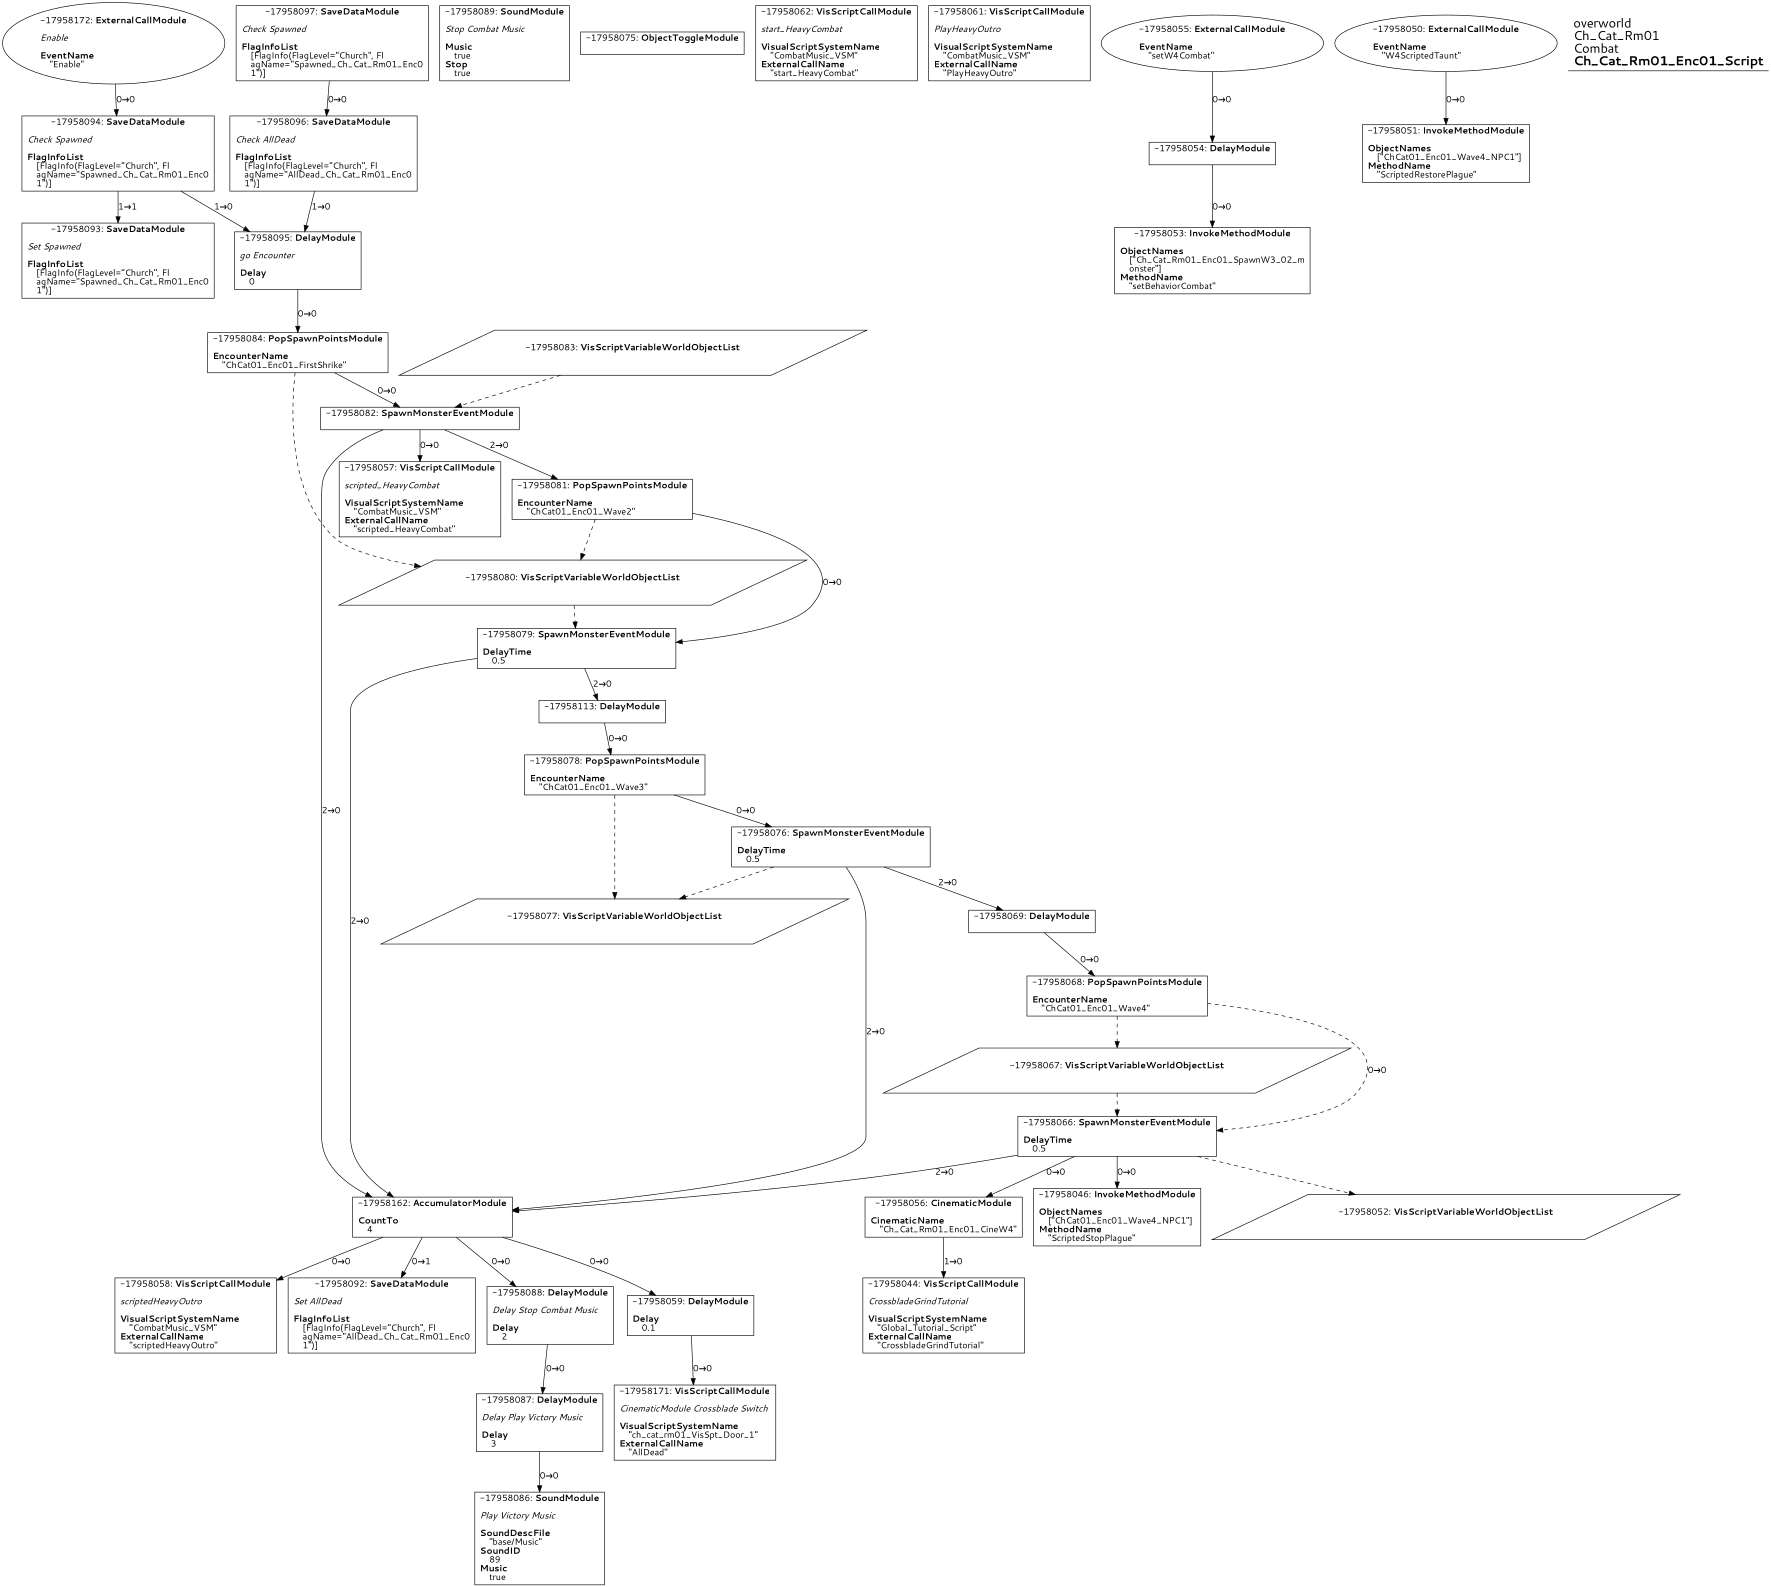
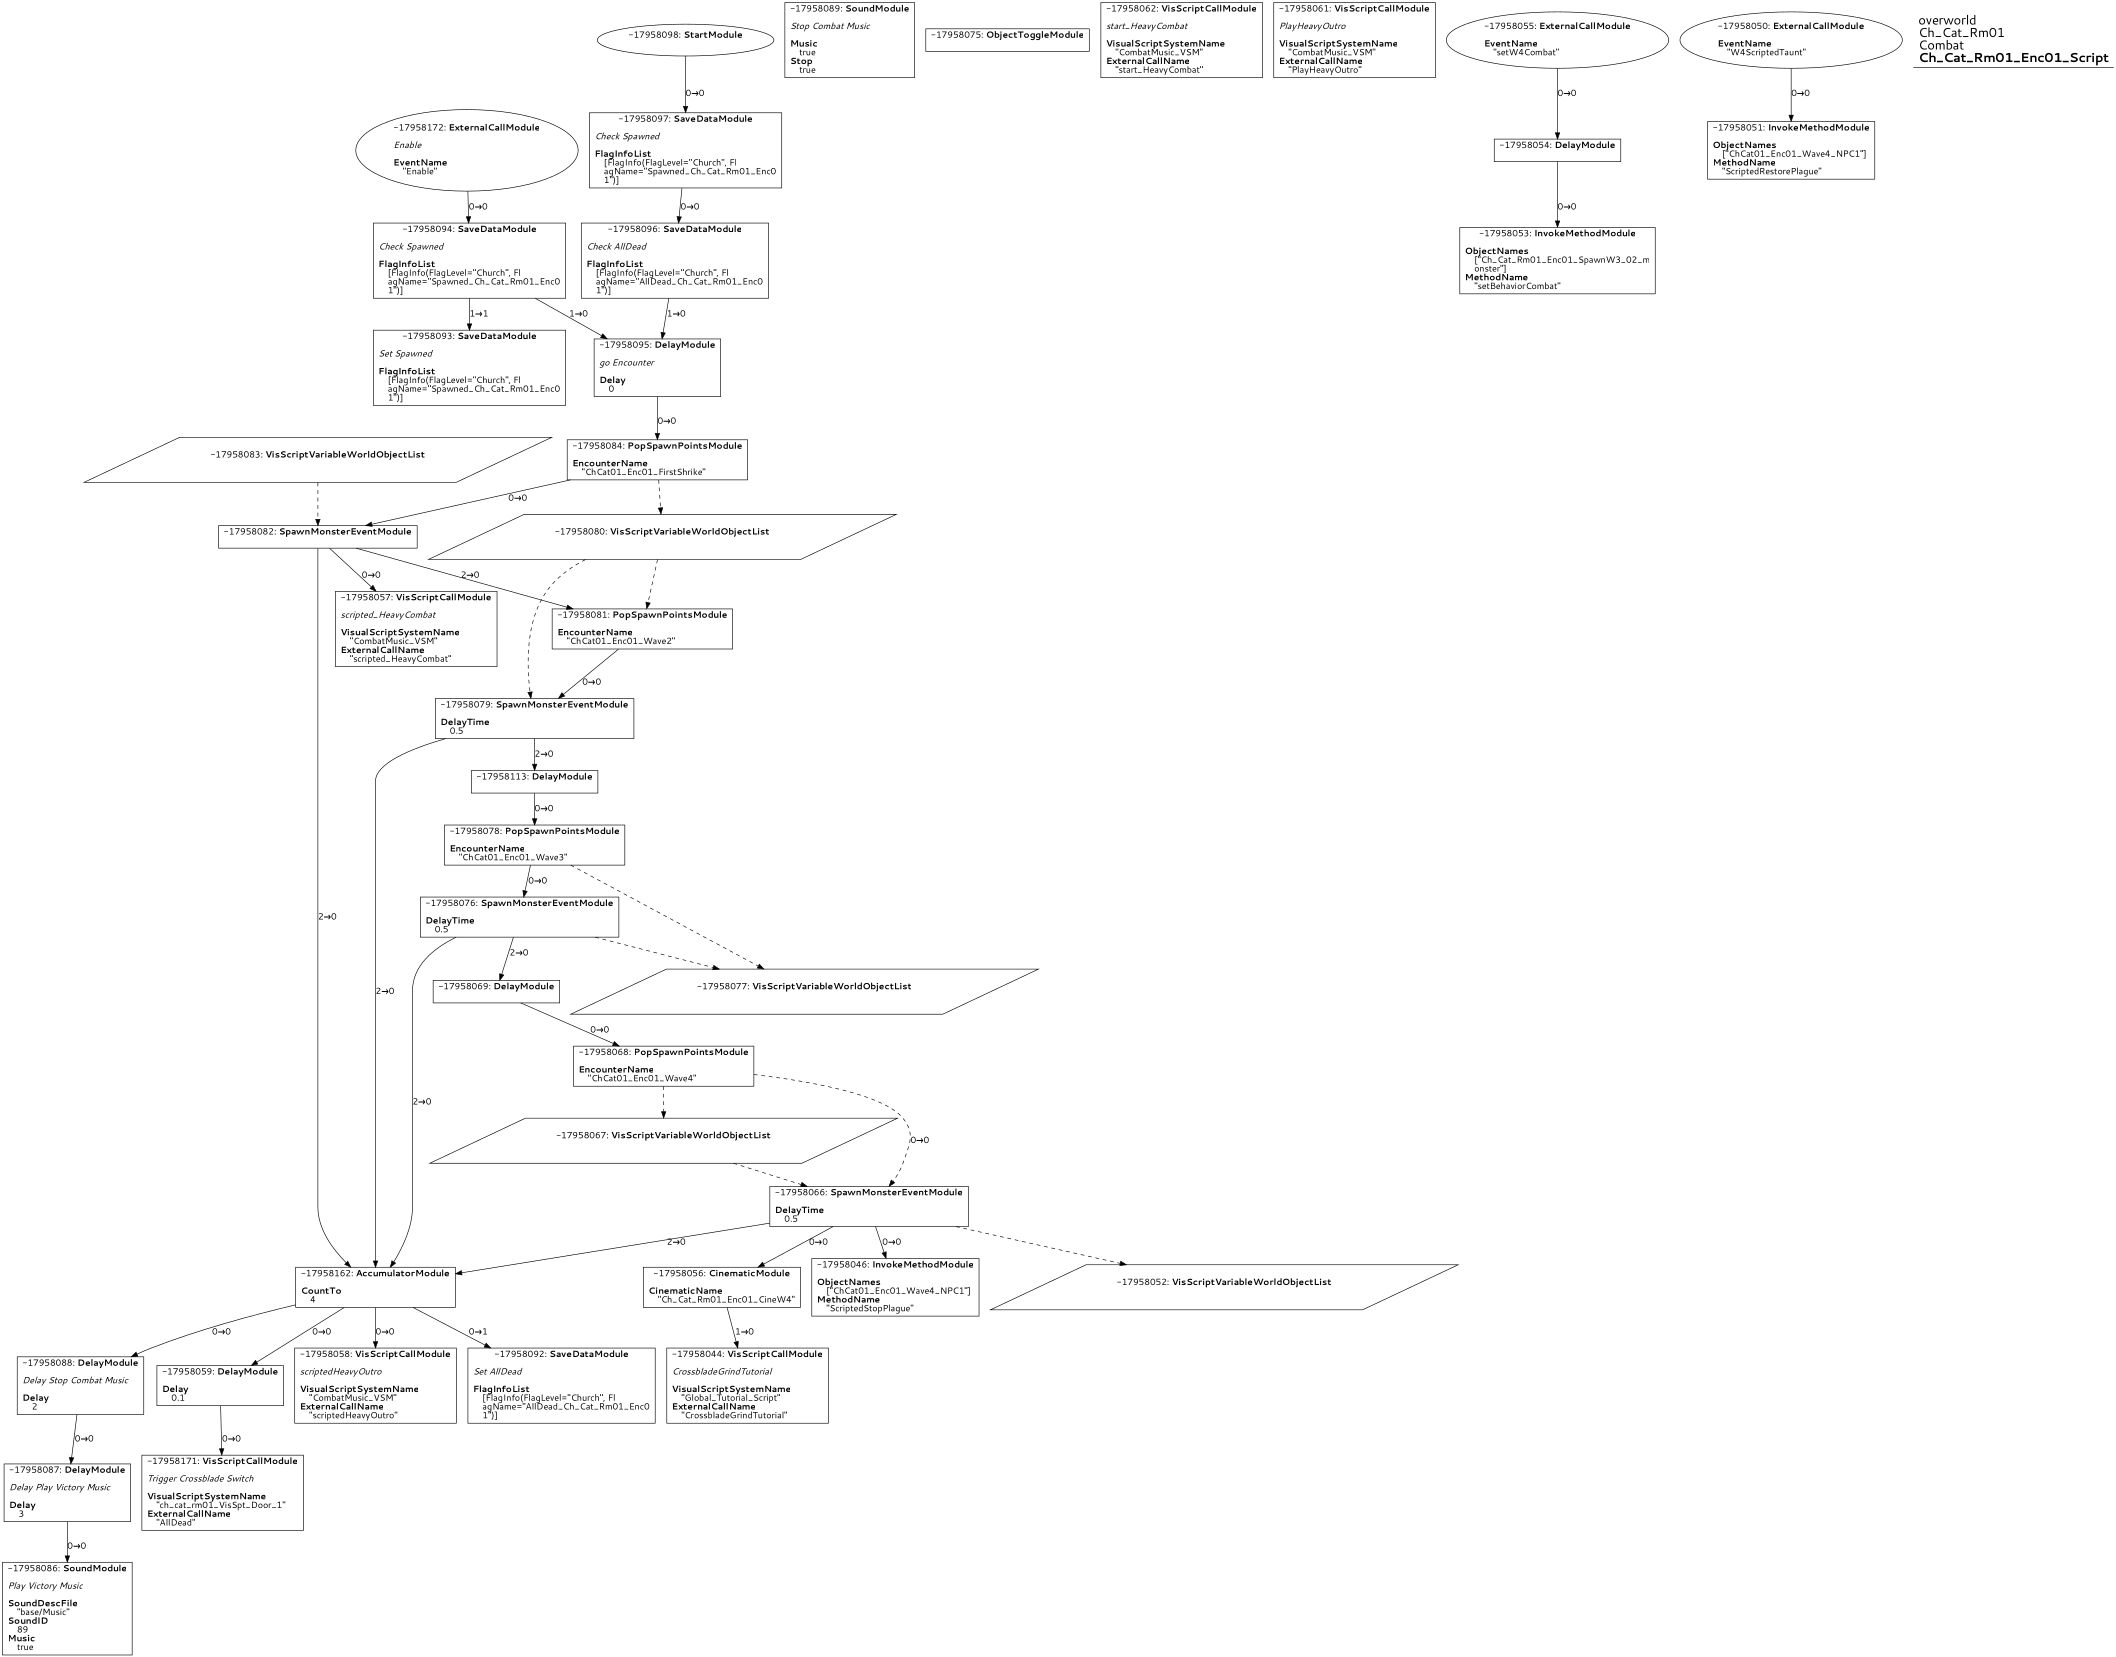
node "-17958098:": added
edge "-17958081:" -> "-17958080:": reversed
node "-17958171:": text "CinematicModule Crossblade Switch" -> "Trigger Crossblade Switch"
